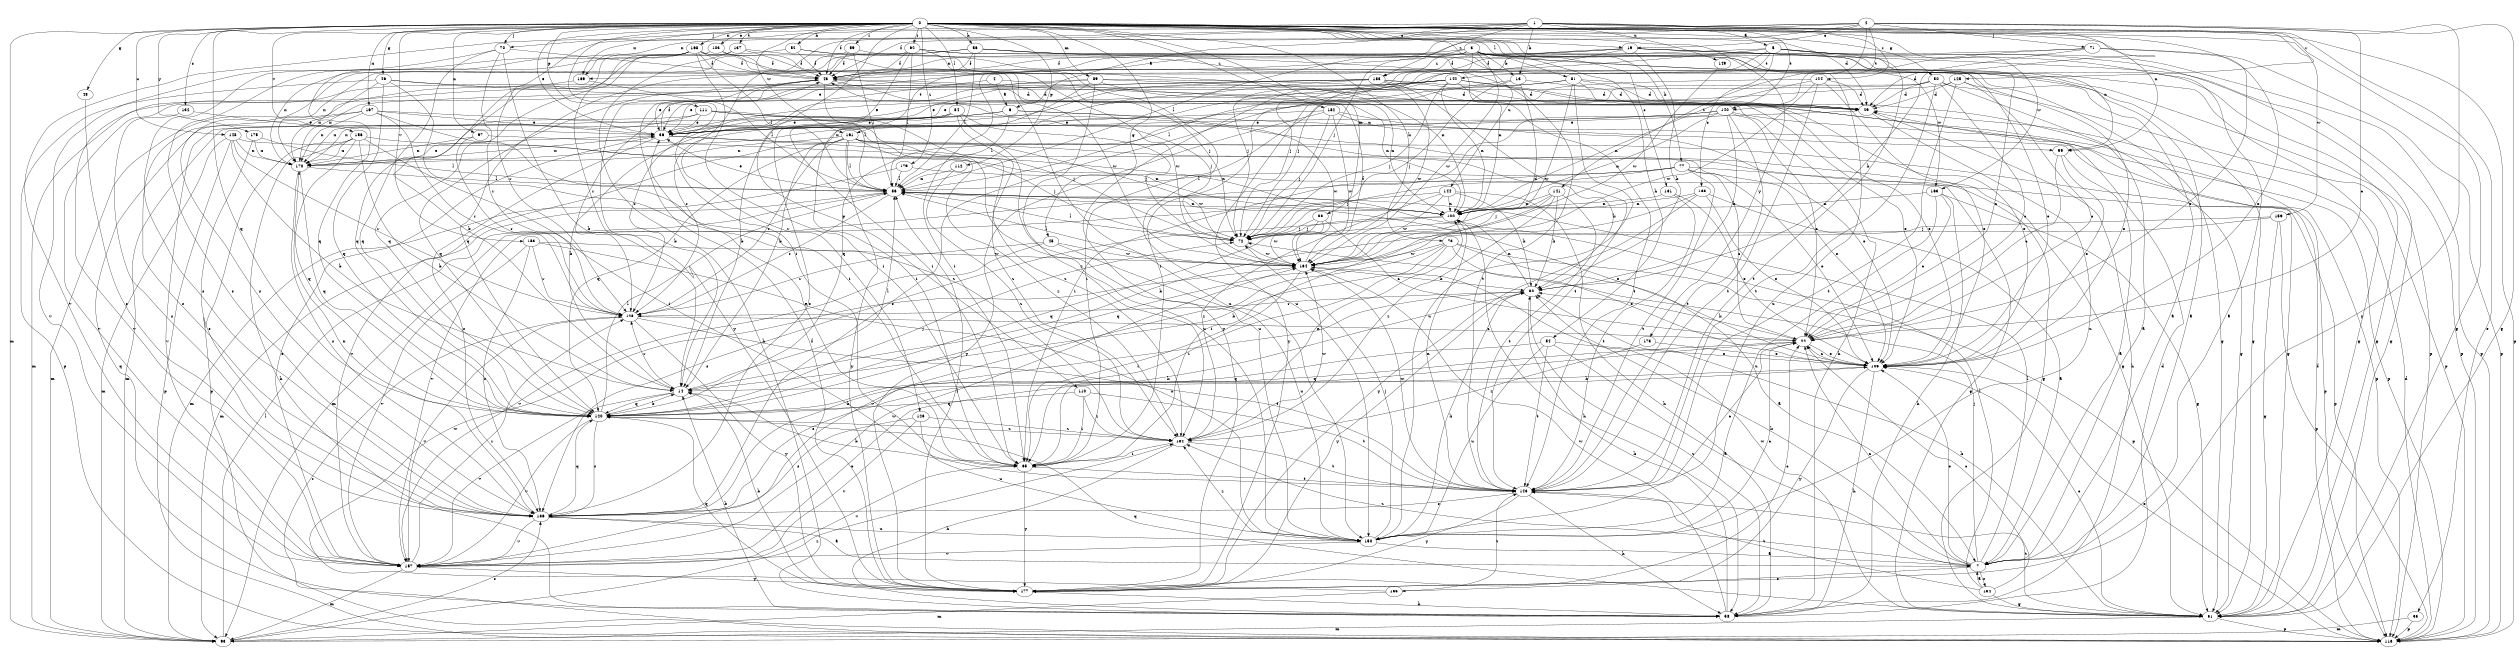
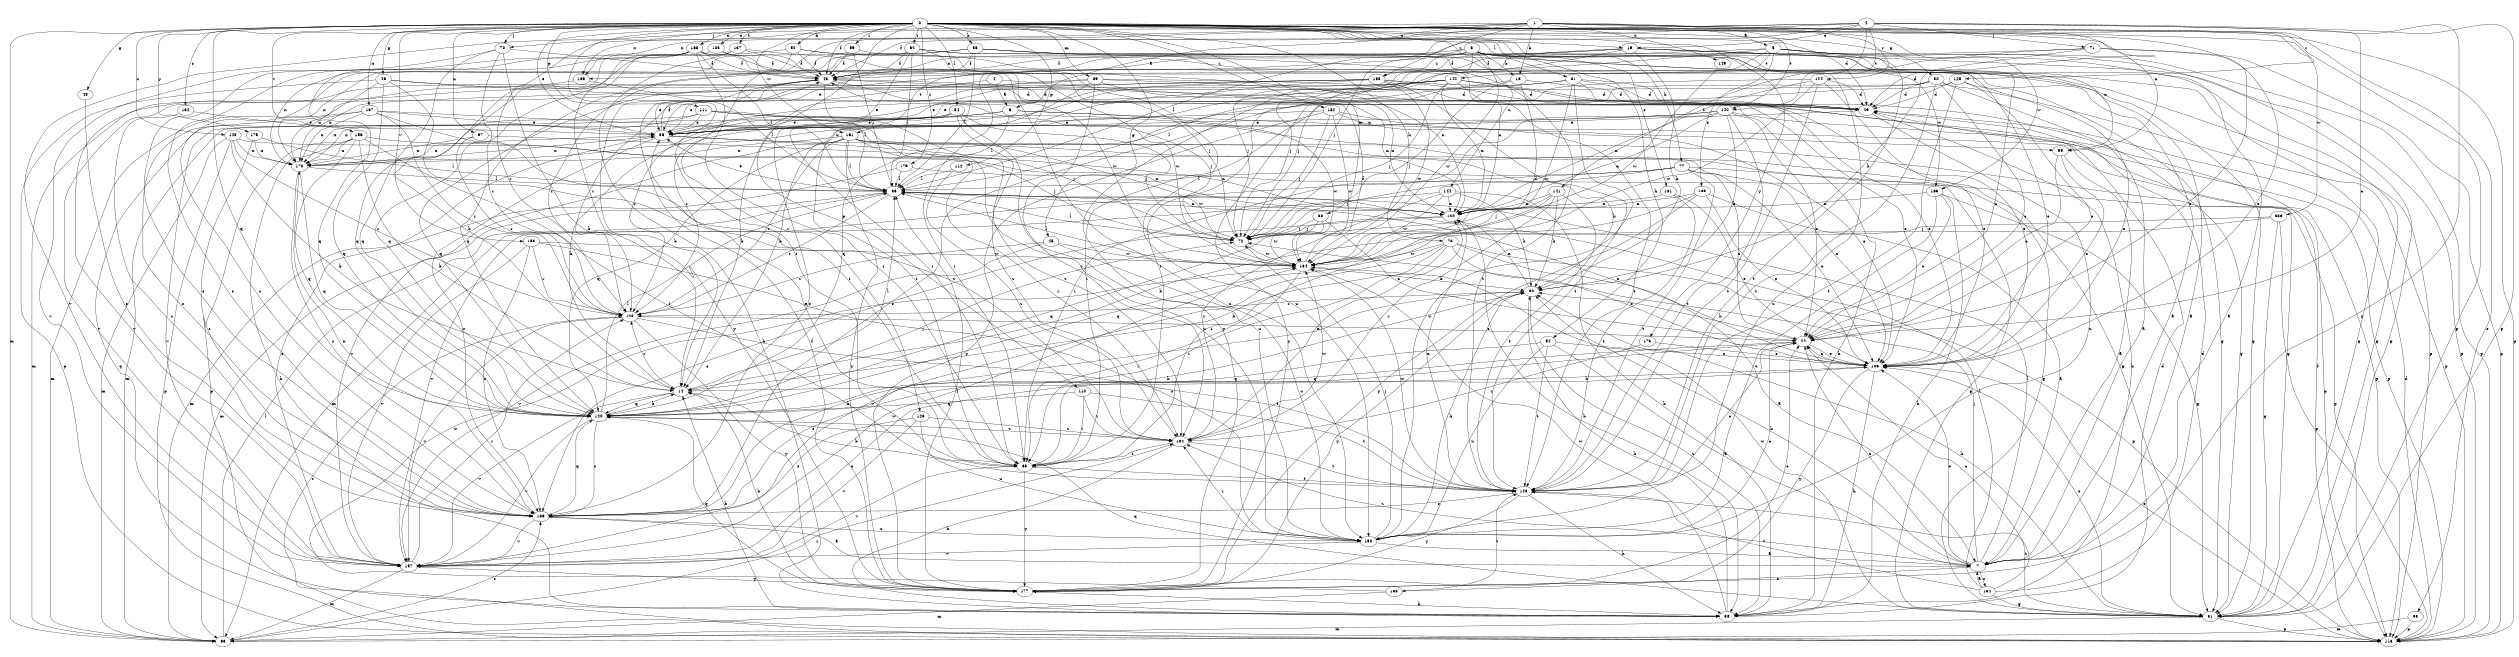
edge "52" -> "128": added, label "r"
edge "112" -> "86": label "n" -> "l"
node "159": label "159" -> "859"
edge "134" -> "29": added, label "d"
